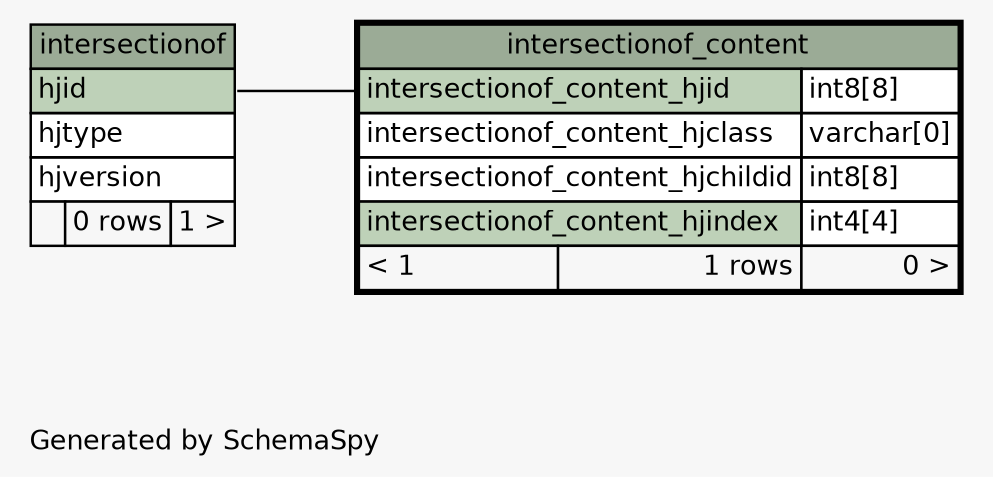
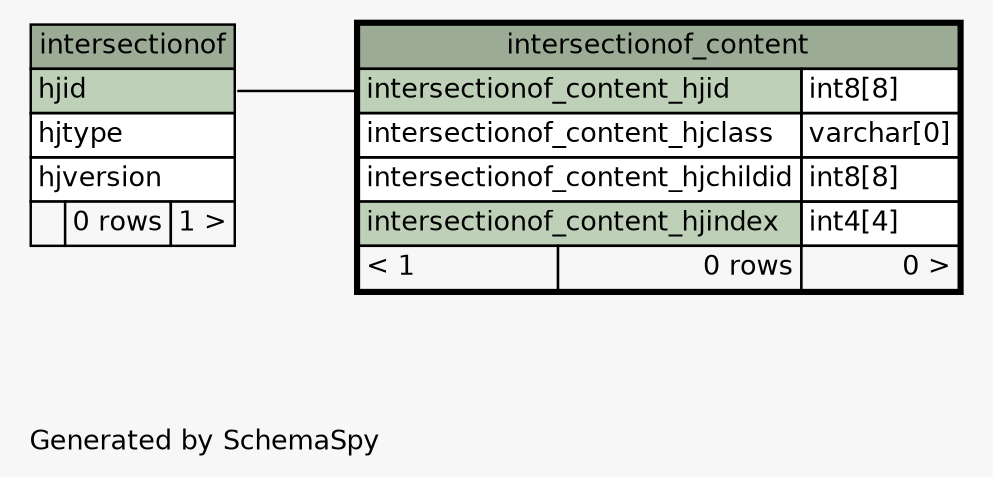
node "intersectionof_content": text "1 rows" -> "0 rows"
